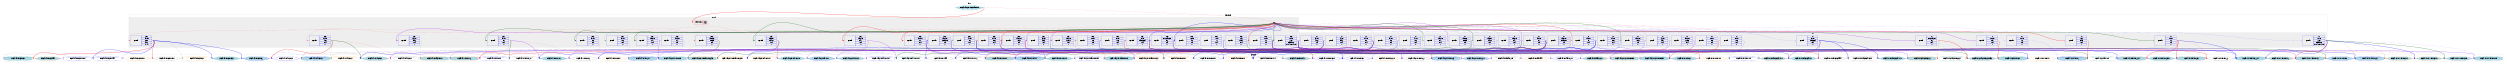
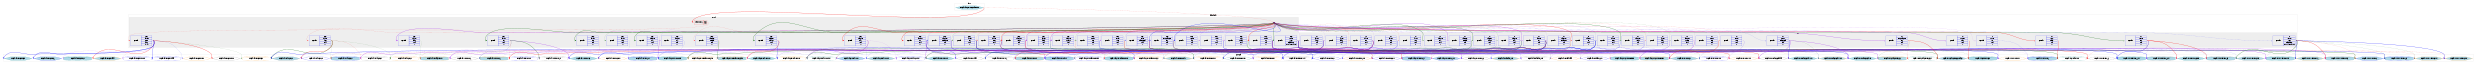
node "portage://sci-libs/opencascade-7.6.3-r2": removed
node "portage://sci-mathematics/cgal-5.6.1": label "portage://sci-mathematics/cgal-5.6.1" -> "portage://libpng-mathematics/cgal-5.6.1"
